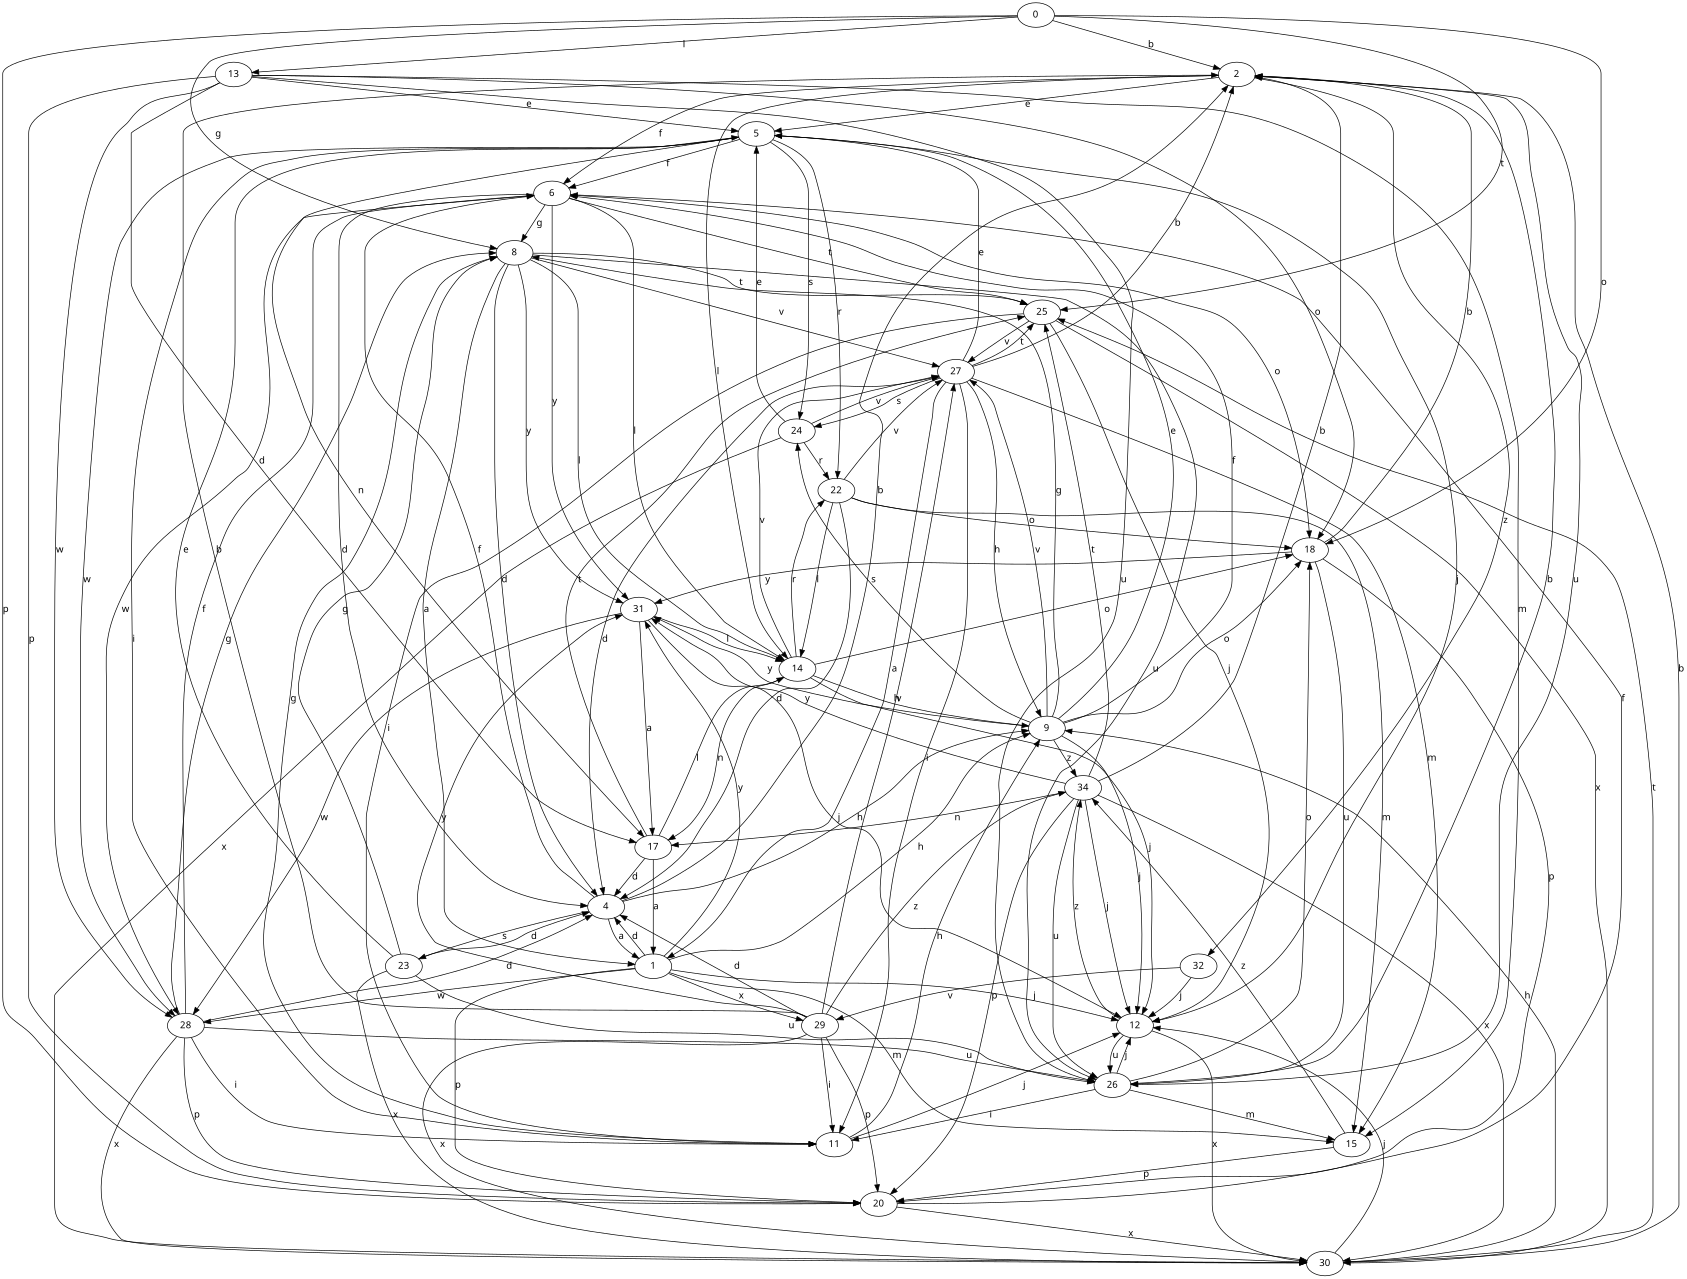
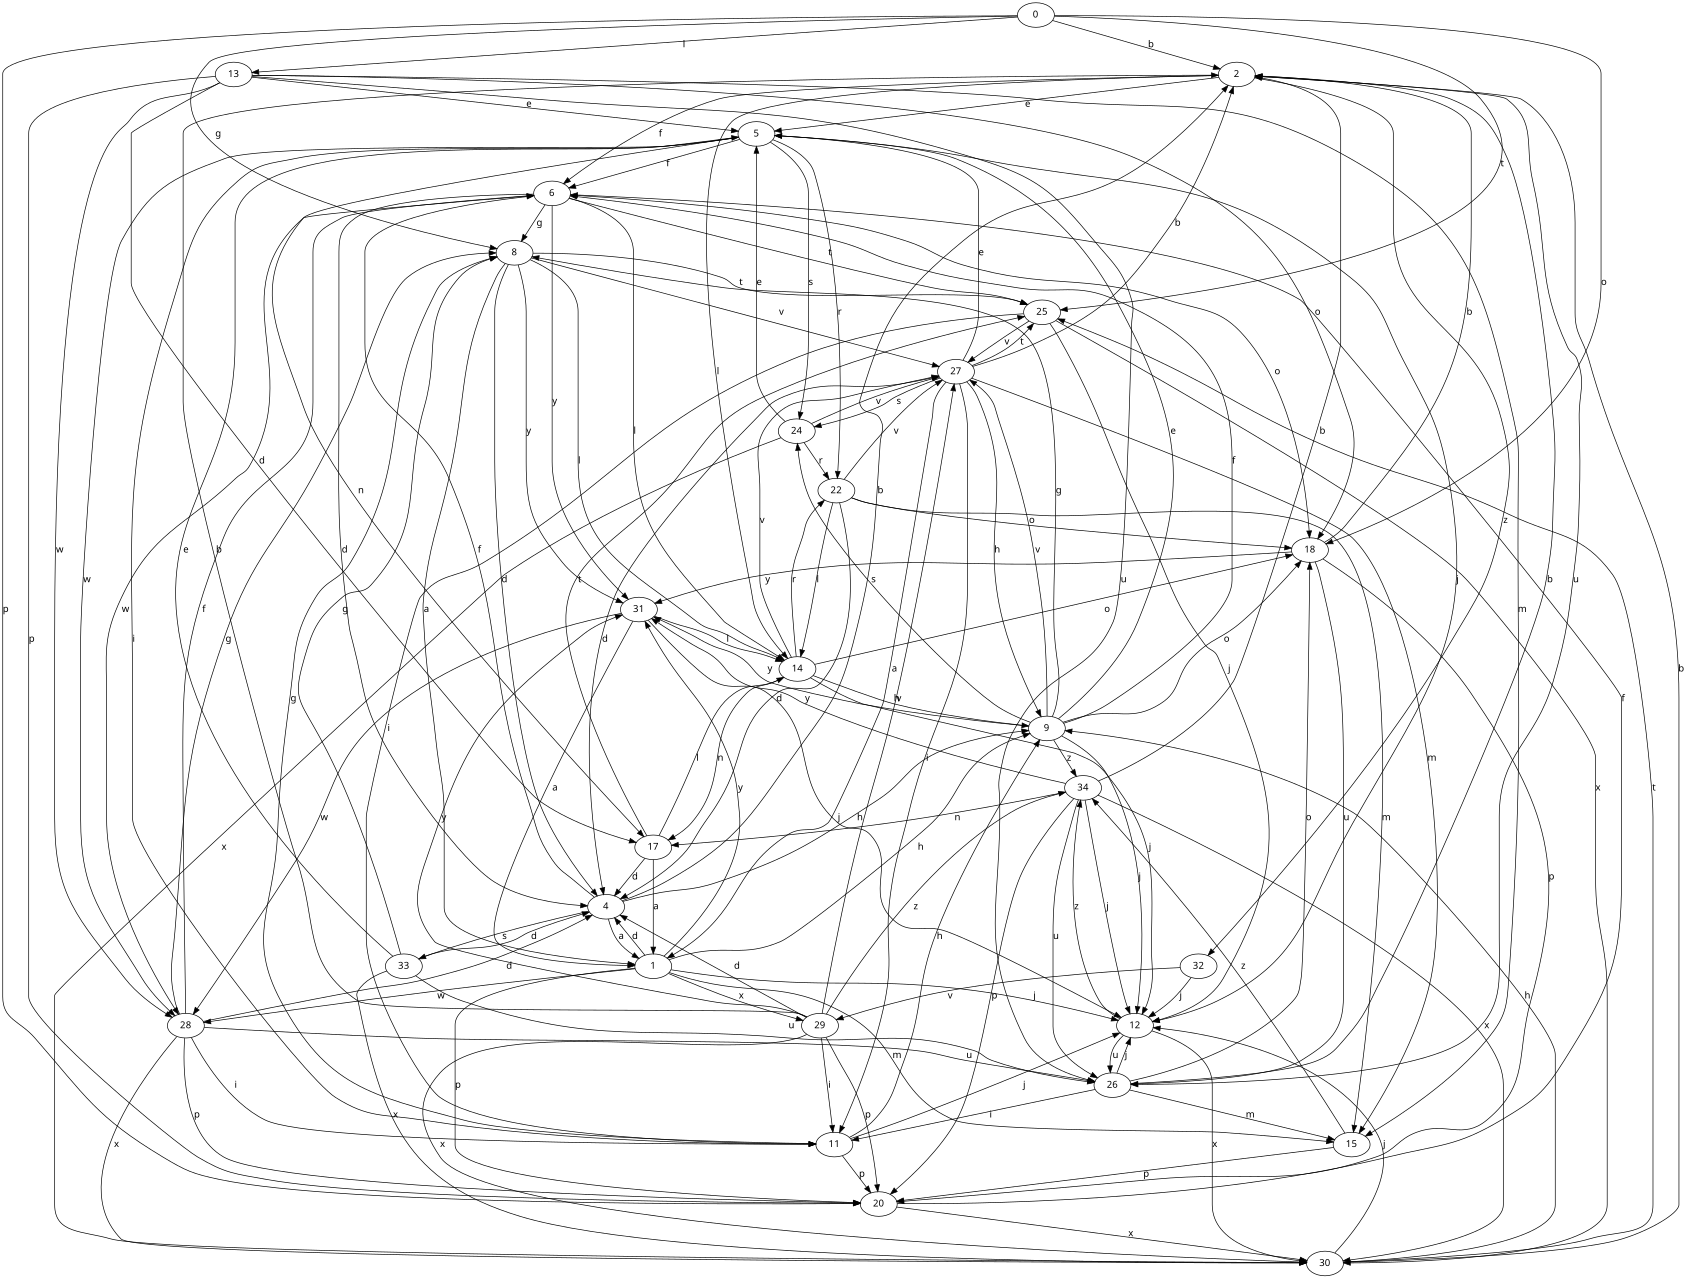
edge "8" -> "26": removed, label "u"
edge "34" -> "25": removed, label "t"
edge "31" -> "17": now "31" -> "1"
node "23": label "23" -> "33"
edge "11" -> "20": added, label "p"
